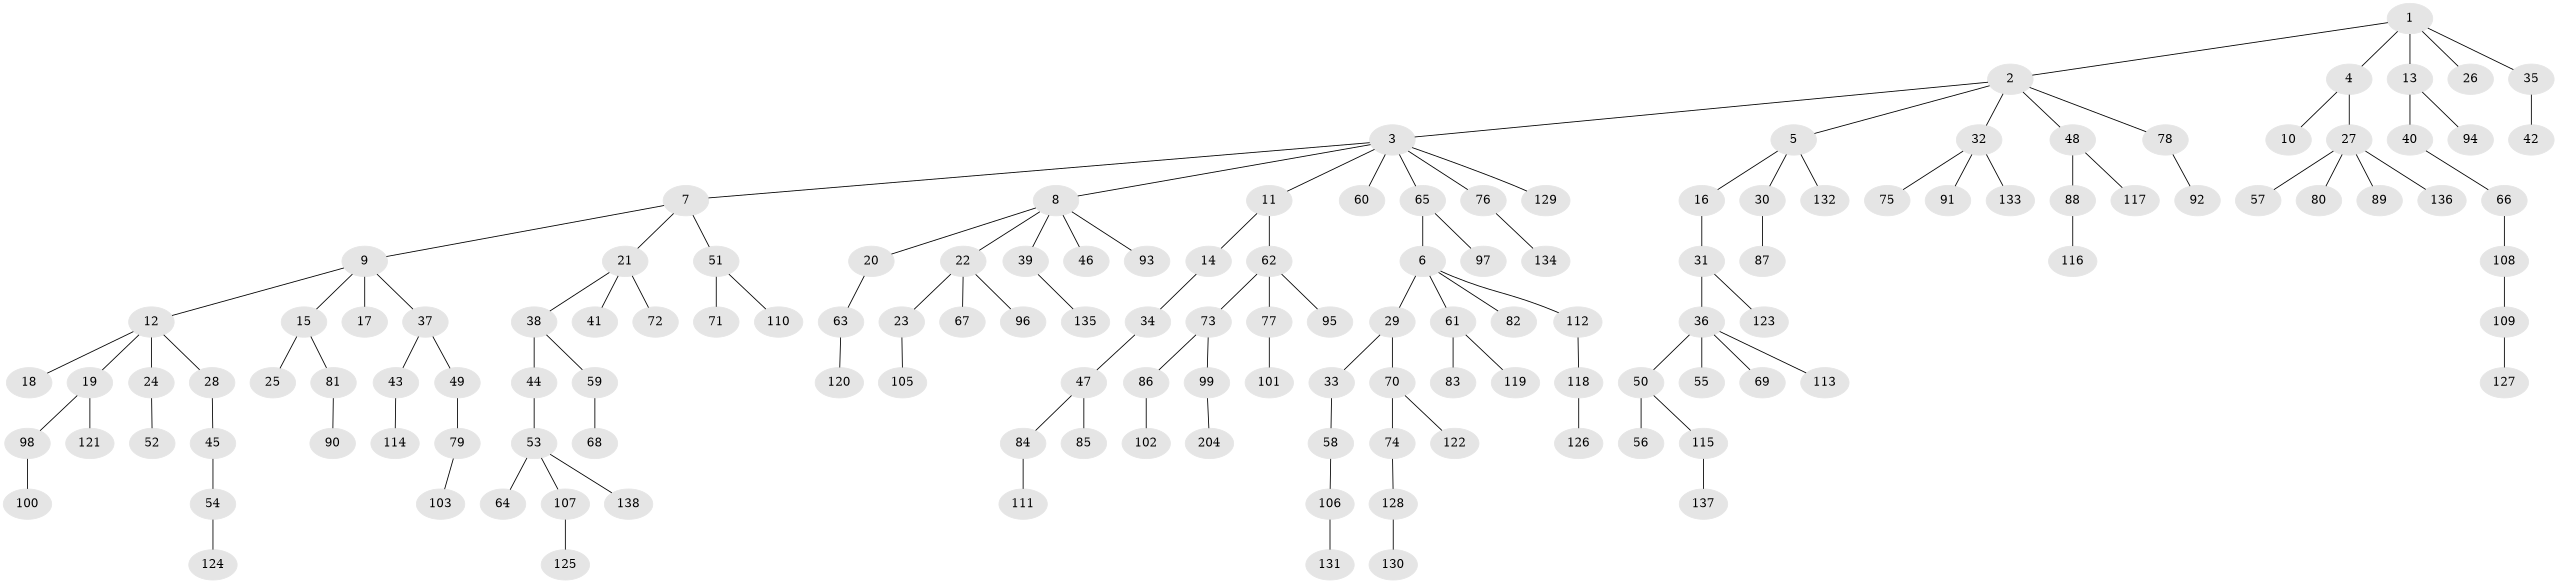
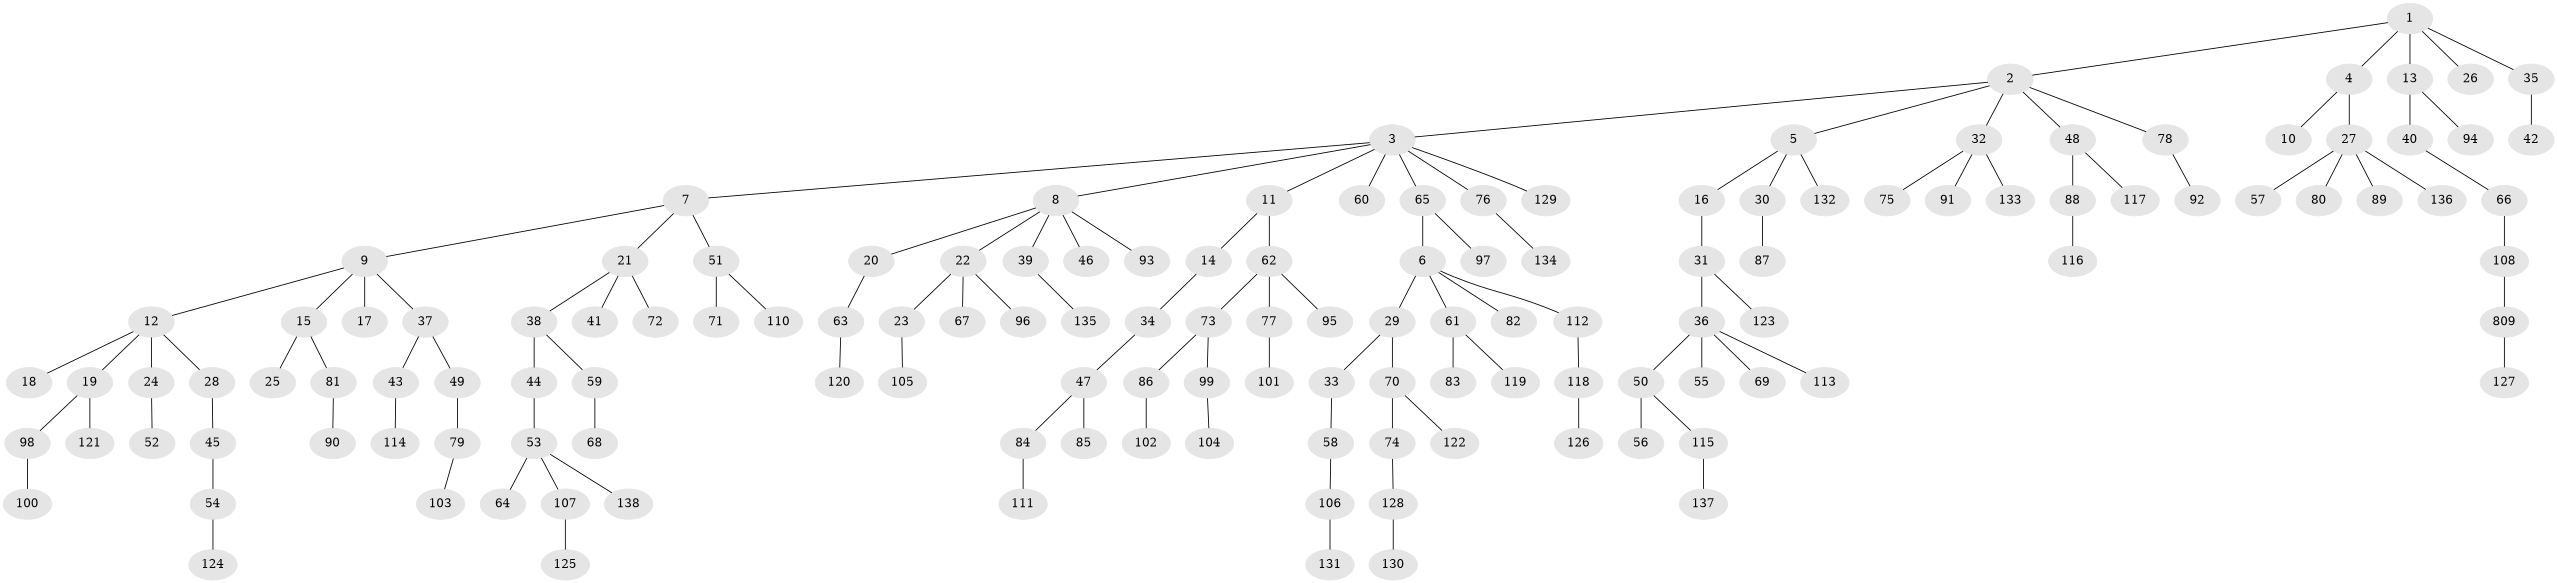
node "109": label "109" -> "809"
node "204": label "204" -> "104"
